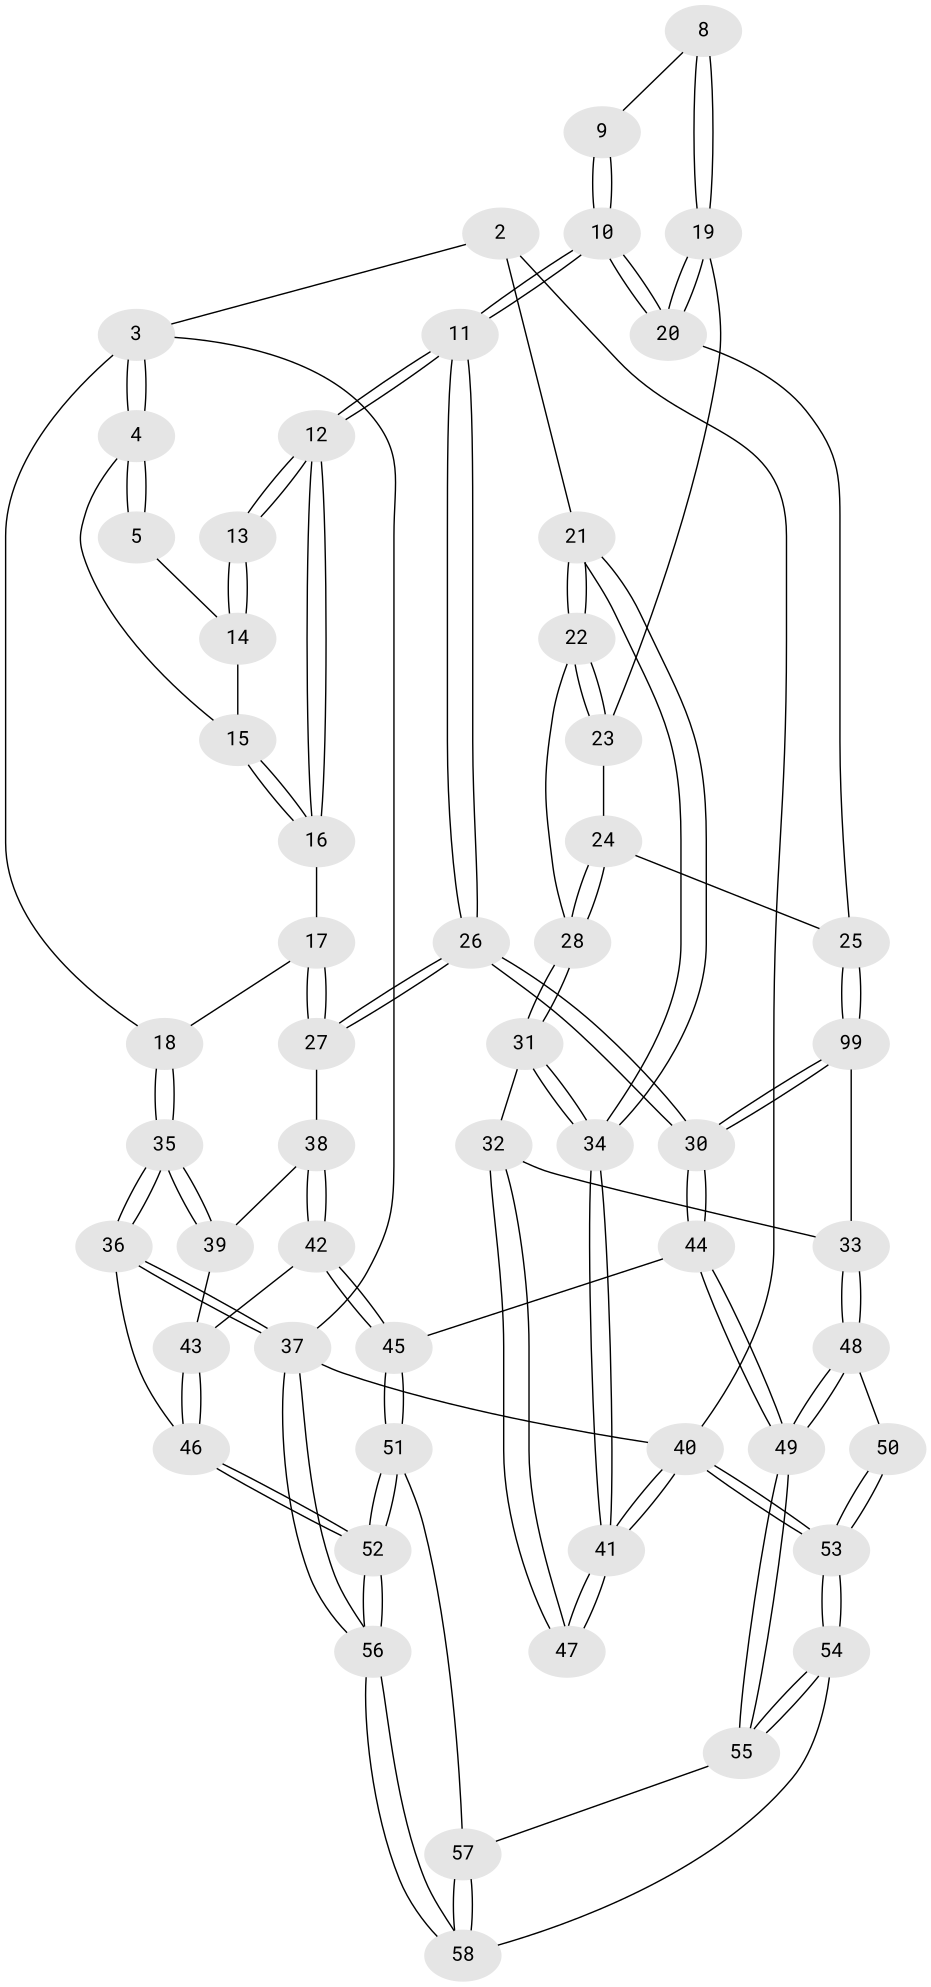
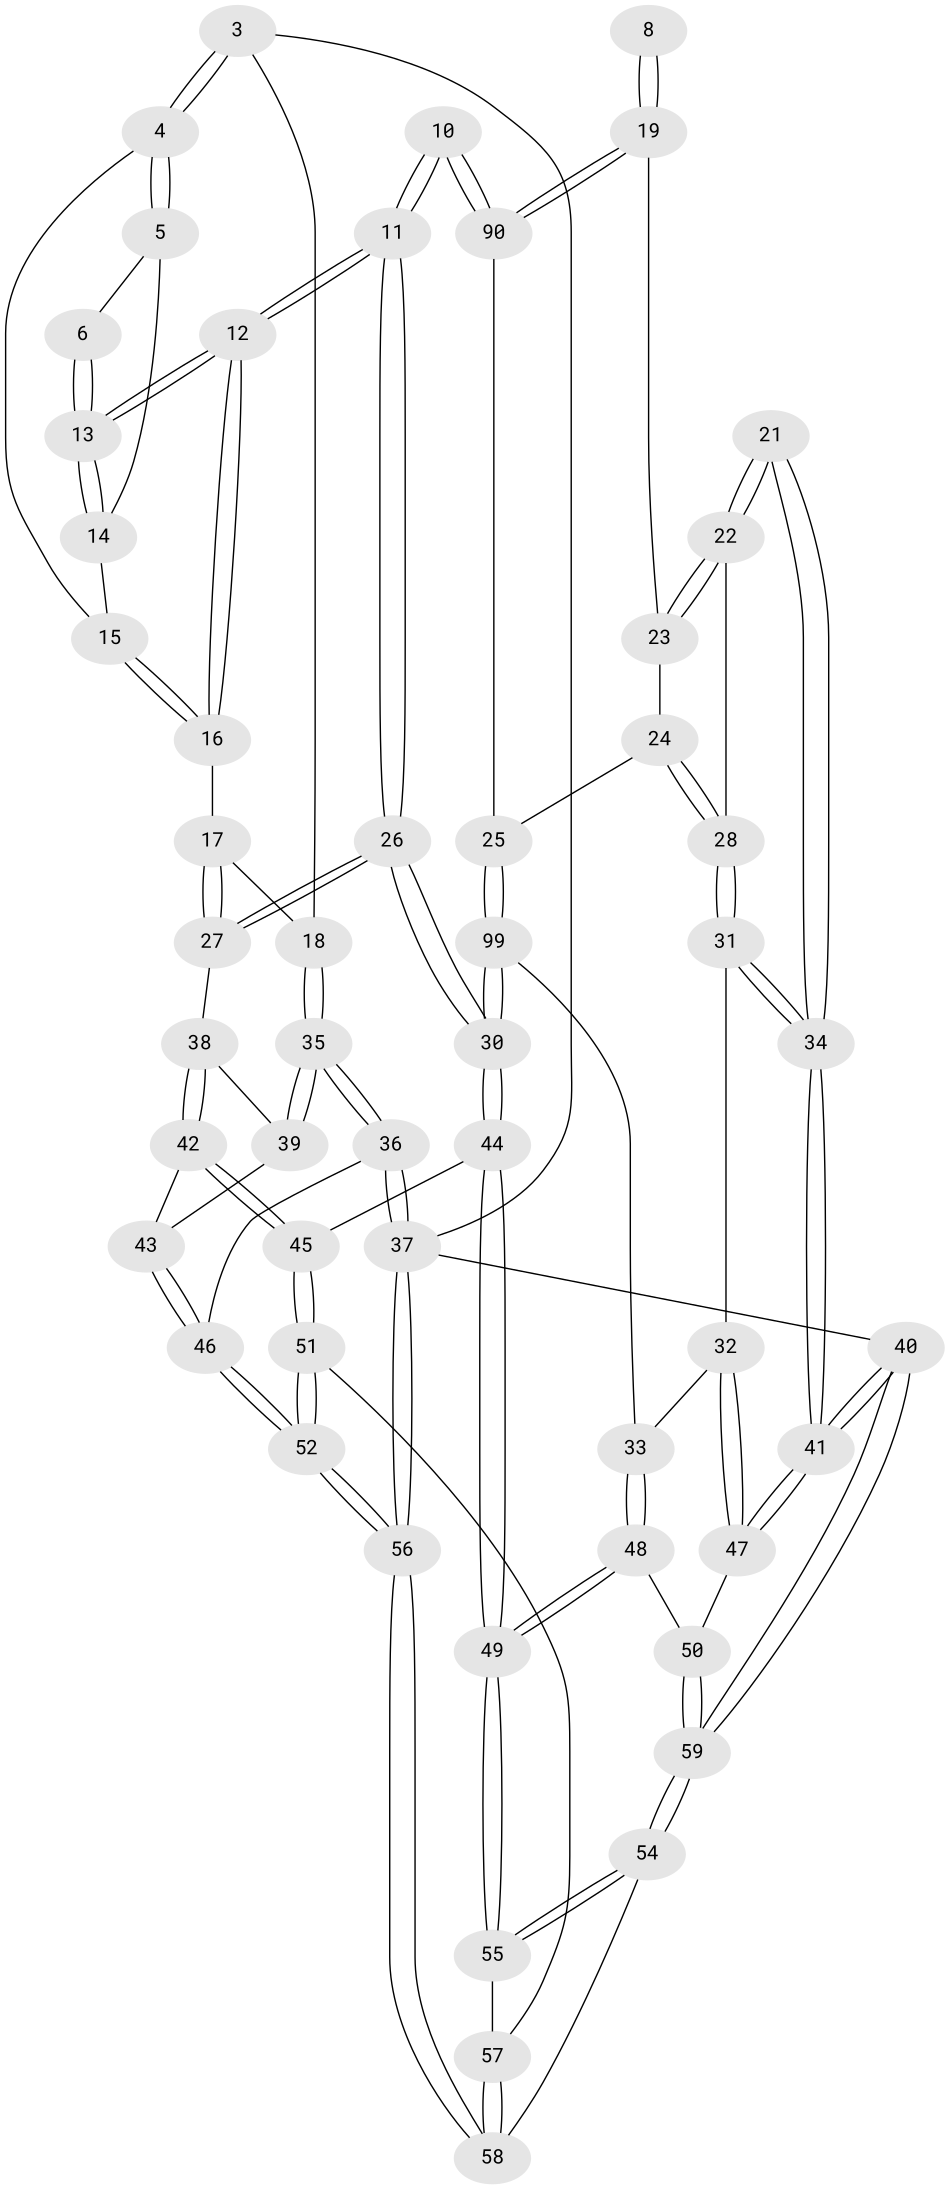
node "9": removed
node "2": removed
node "6": added
node "20": label "20" -> "90"
node "53": label "53" -> "59"
edge "47" -- "50": added
